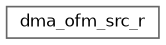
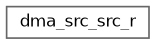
node "dma_ofm_src_r": label "dma_ofm_src_r" -> "dma_src_src_r"
